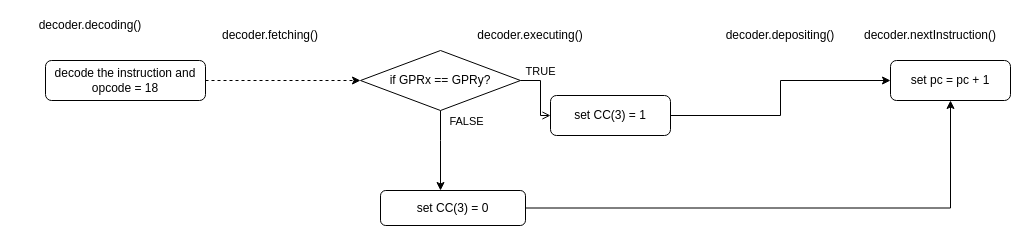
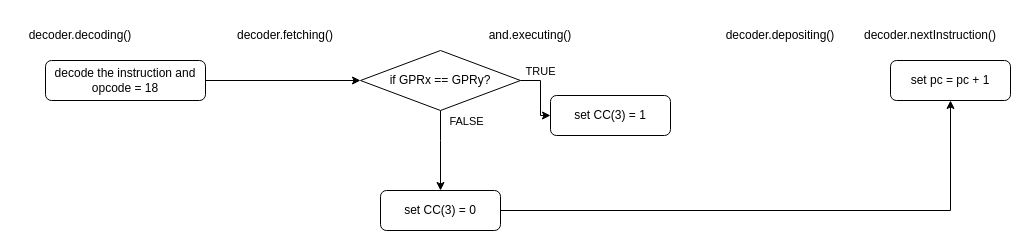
node "decoder.decoding()": moved (91, 26) -> (81, 36)
node "decoder.fetching()": moved (271, 36) -> (286, 36)
node "decoder.executing()": label "decoder.executing()" -> "and.executing()"
edge "decode the instruction and opcode = 18" -> "if GPRx == GPRy?": style dashed -> solid
edge "set CC(3) = 1" -> "set pc = pc + 1": removed
edge "if GPRx == GPRy?" -> "set CC(3) = 1": arrowhead open -> classic
node "set CC(3) = 0": size 145x35 -> 120x40
